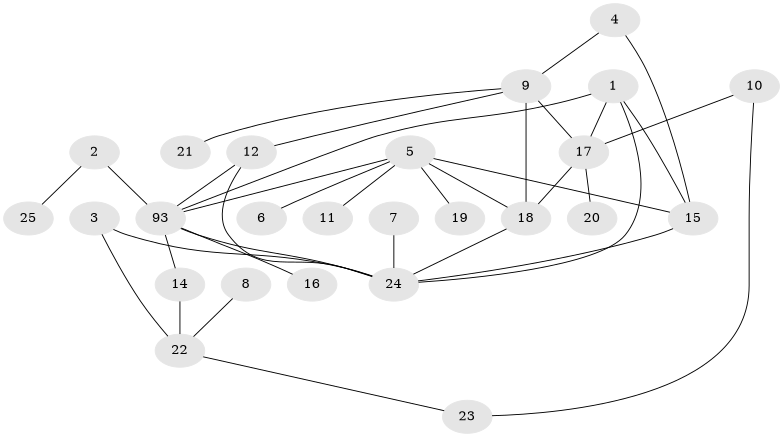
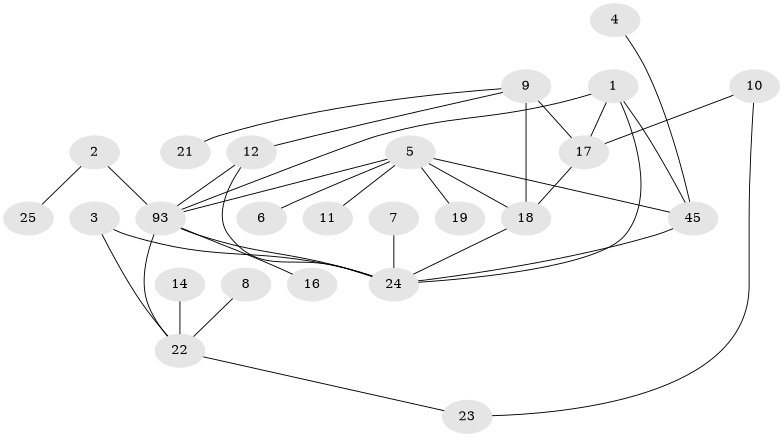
edge "4" -- "9": removed
node "20": removed
node "15": label "15" -> "45"
edge "93" -- "14": now "93" -- "22"
